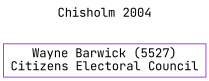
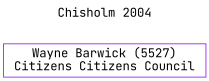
node "Wayne Barwick (5527) Citizens Electoral Council": label "Wayne Barwick (5527) Citizens Electoral Council" -> "Wayne Barwick (5527) Citizens Citizens Council"
